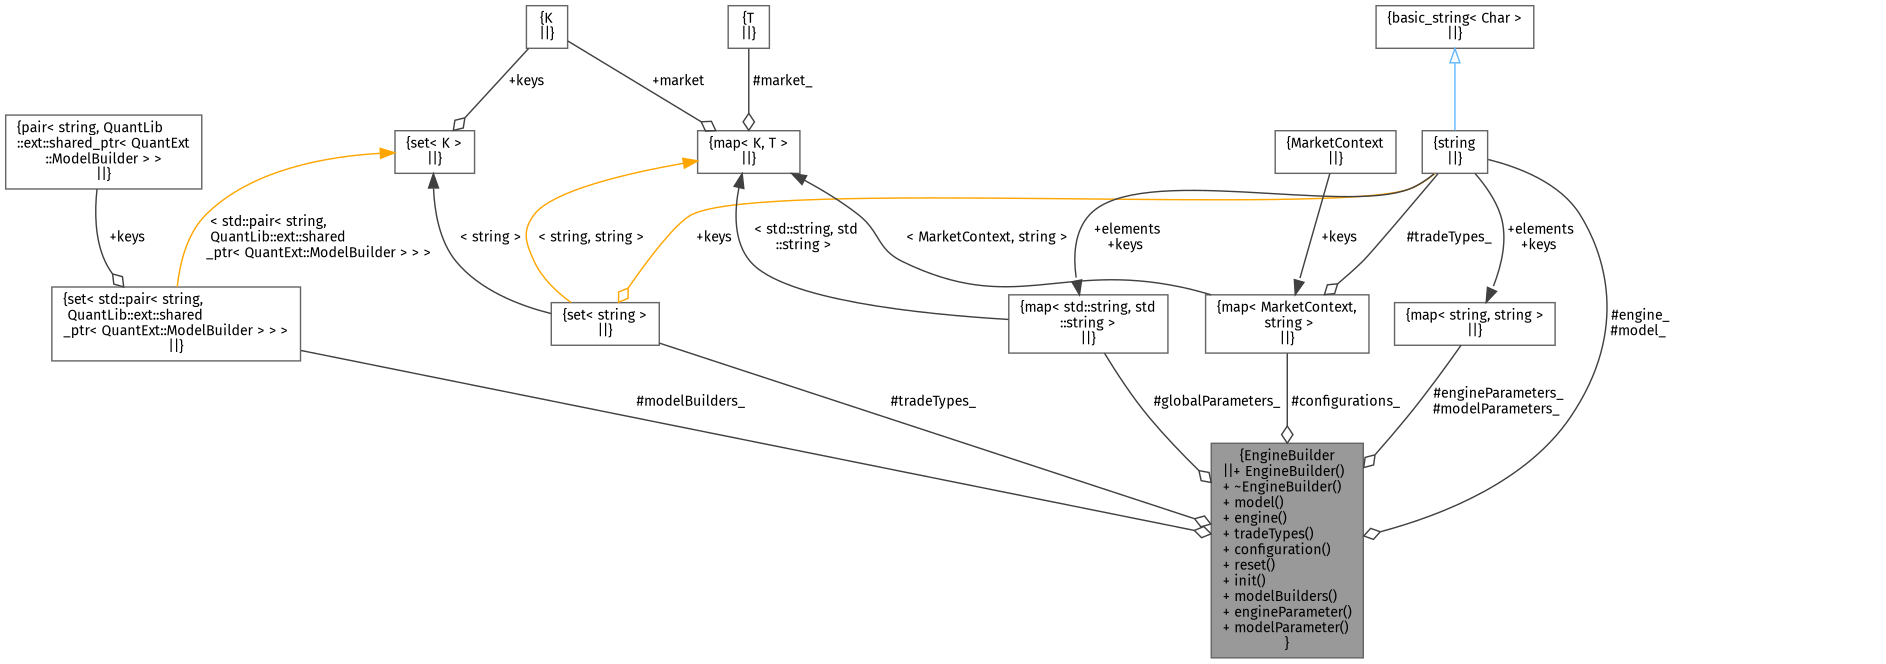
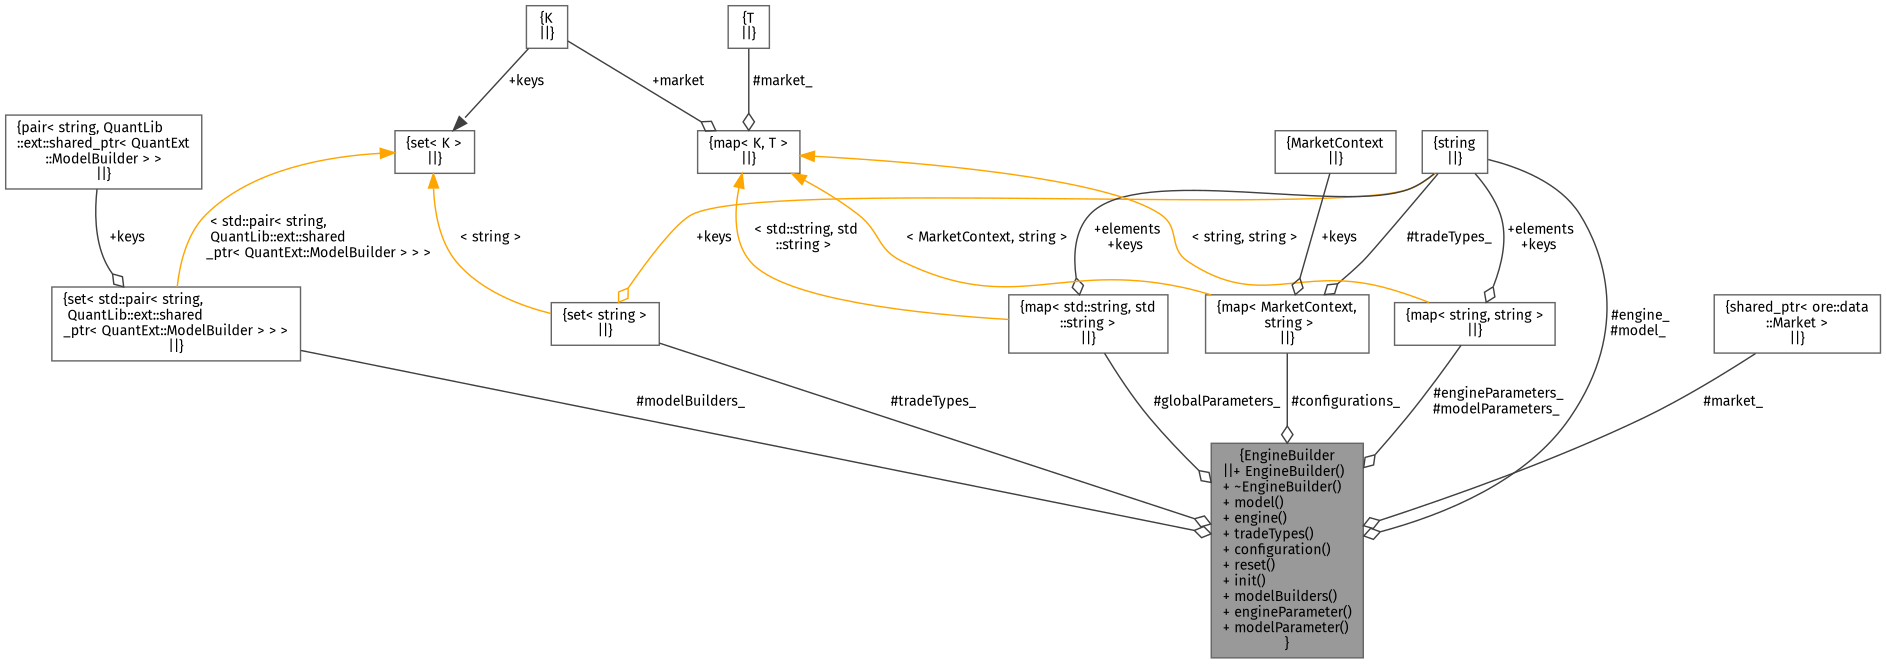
node "{basic_string< Char > ||}": removed
edge "{K ||}" -> "{set< K > ||}": arrowhead odiamond -> normal
edge "{string ||}" -> "{map< std::string, std ::string > ||}": arrowhead normal -> odiamond
edge "{set< string > ||}" -> "{map< K, T > ||}": now "{map< string, string > ||}" -> "{map< K, T > ||}"
edge "{MarketContext ||}" -> "{map< MarketContext, string > ||}": arrowhead normal -> odiamond
edge "{string ||}" -> "{map< string, string > ||}": arrowhead normal -> odiamond
edge "{set< string > ||}" -> "{set< K > ||}": color grey25 -> orange
edge "{map< MarketContext, string > ||}" -> "{map< K, T > ||}": color grey25 -> orange
edge "{map< std::string, std ::string > ||}" -> "{map< K, T > ||}": color grey25 -> orange
node "{shared_ptr< ore::data ::Market > ||}": added
